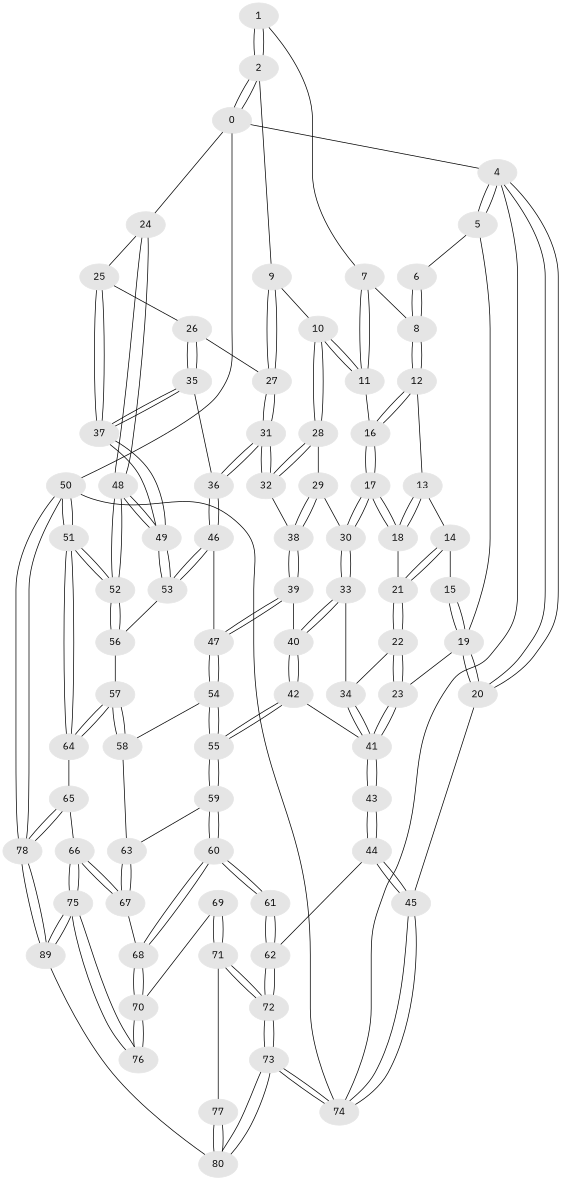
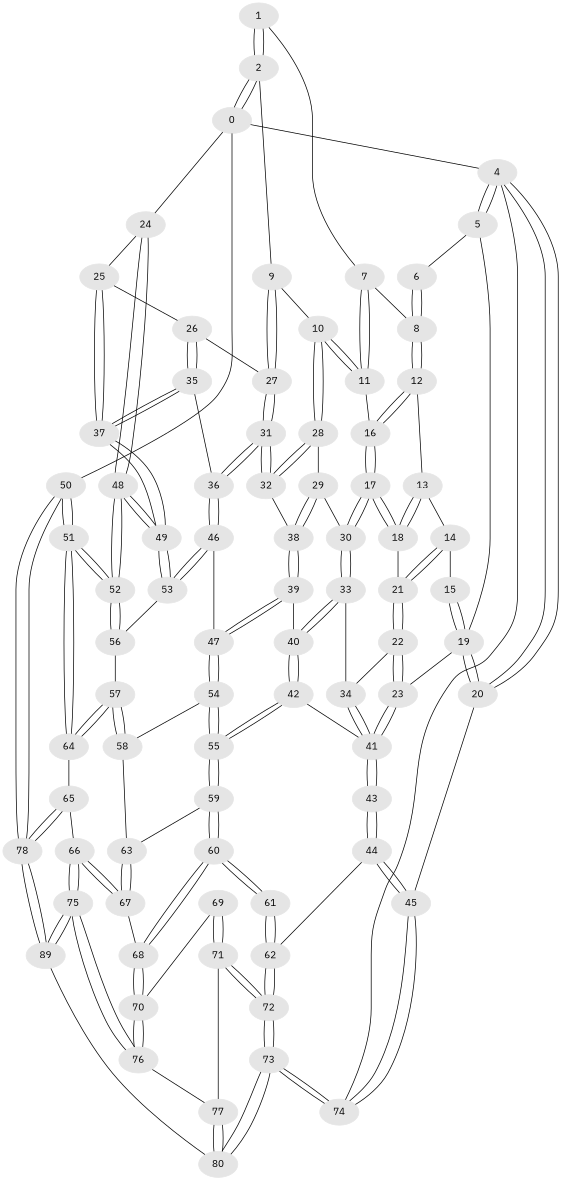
edge "50" -- "74": removed
edge "76" -- "77": added
